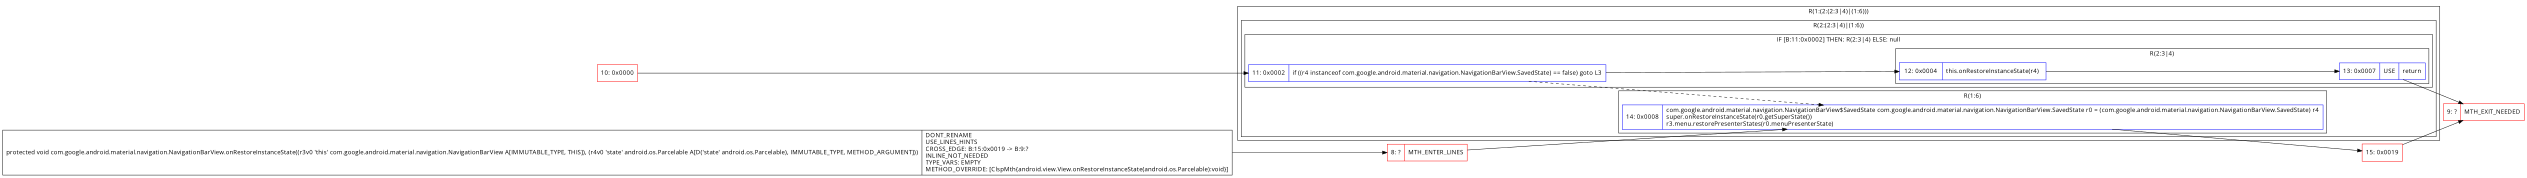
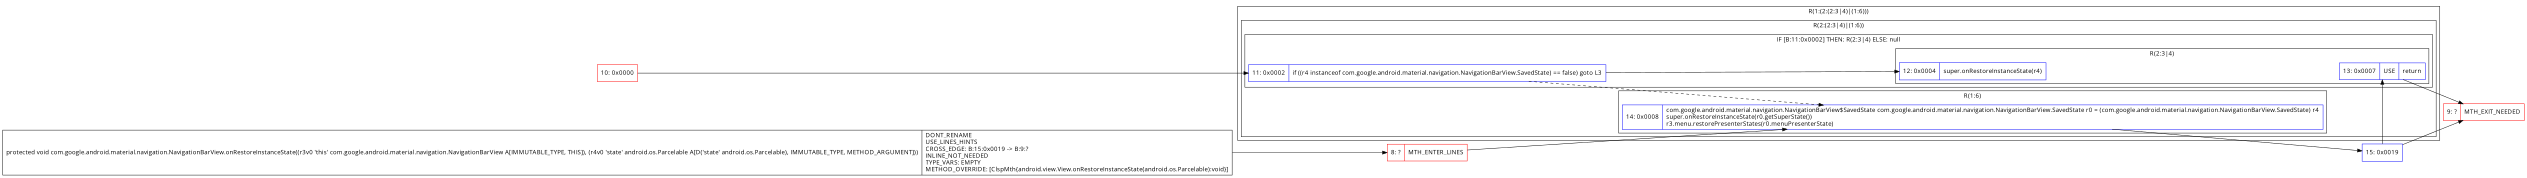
node "12: 0x0004": text "this.onRestoreInstanceState(r4)" -> "super.onRestoreInstanceState(r4)"
edge "12: 0x0004" -> "13: 0x0007": now "15: 0x0019" -> "13: 0x0007"
node "15: 0x0019": color red -> blue
